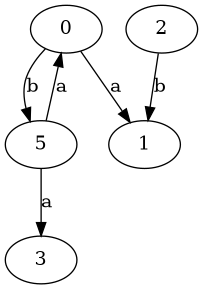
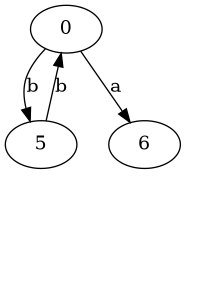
node "2": removed
edge "5" -> "0": label "a" -> "b"
node "1": label "1" -> "6"
node "3": removed
